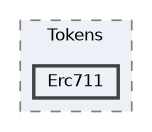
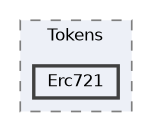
node "Erc711": label "Erc711" -> "Erc721"
